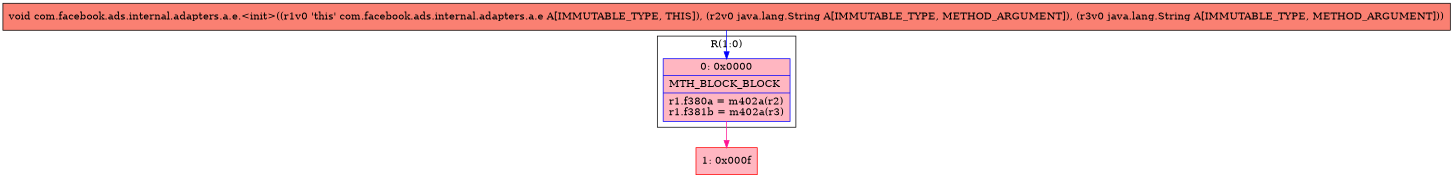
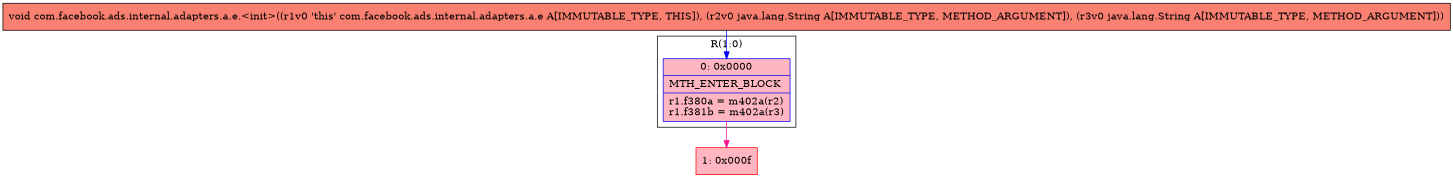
node "0: 0x0000": text "MTH_BLOCK_BLOCK" -> "MTH_ENTER_BLOCK"
